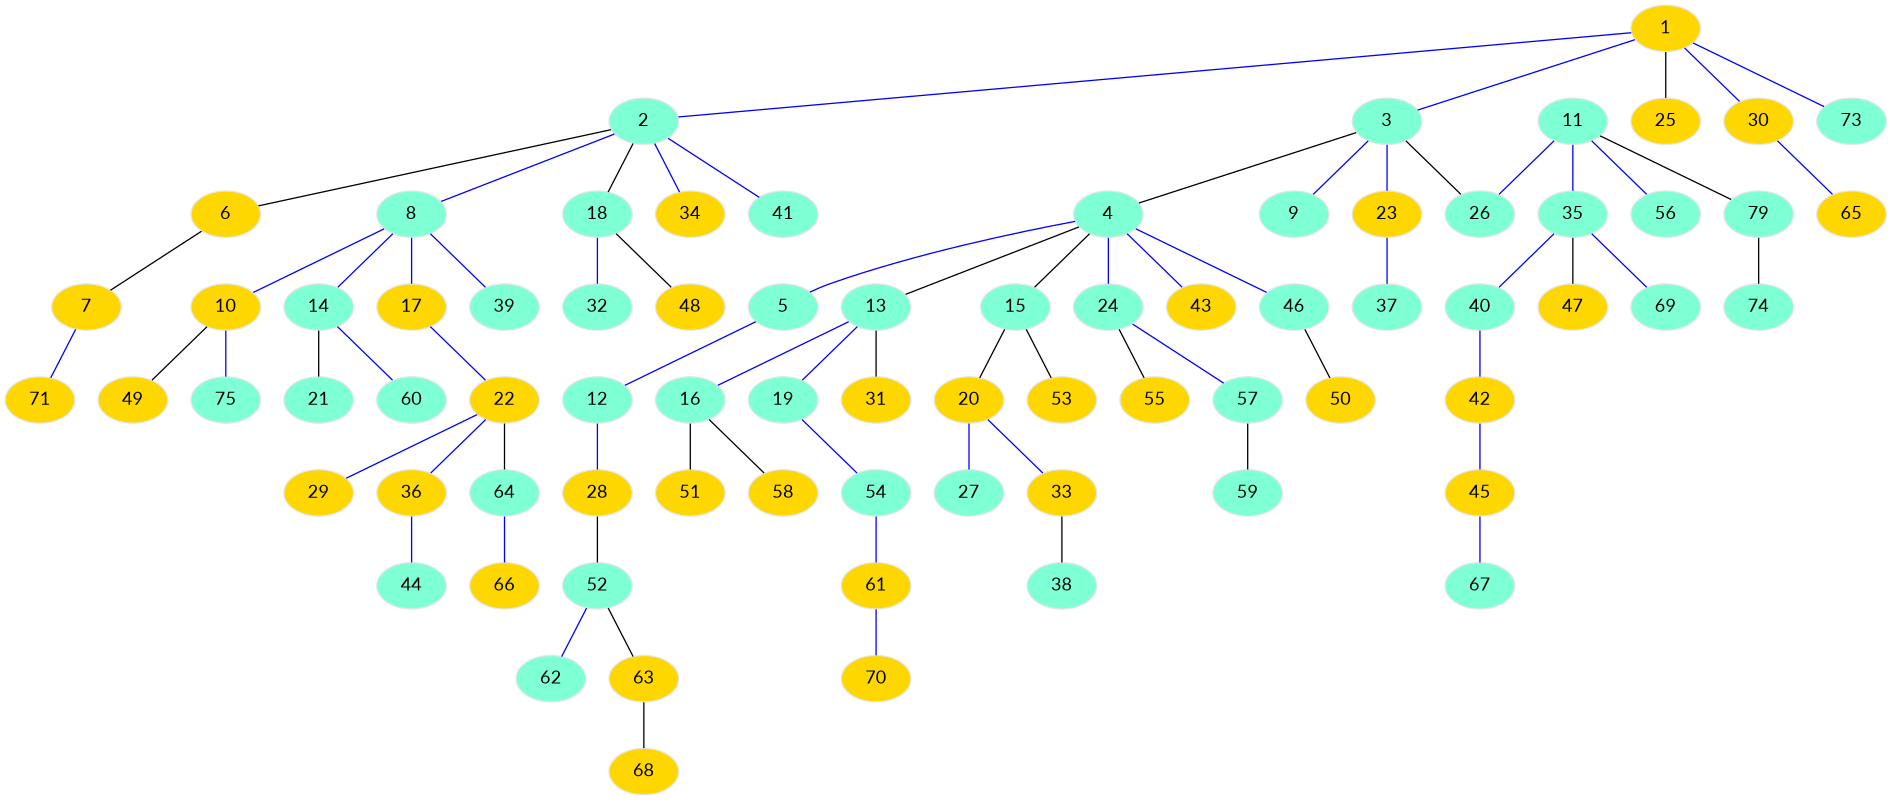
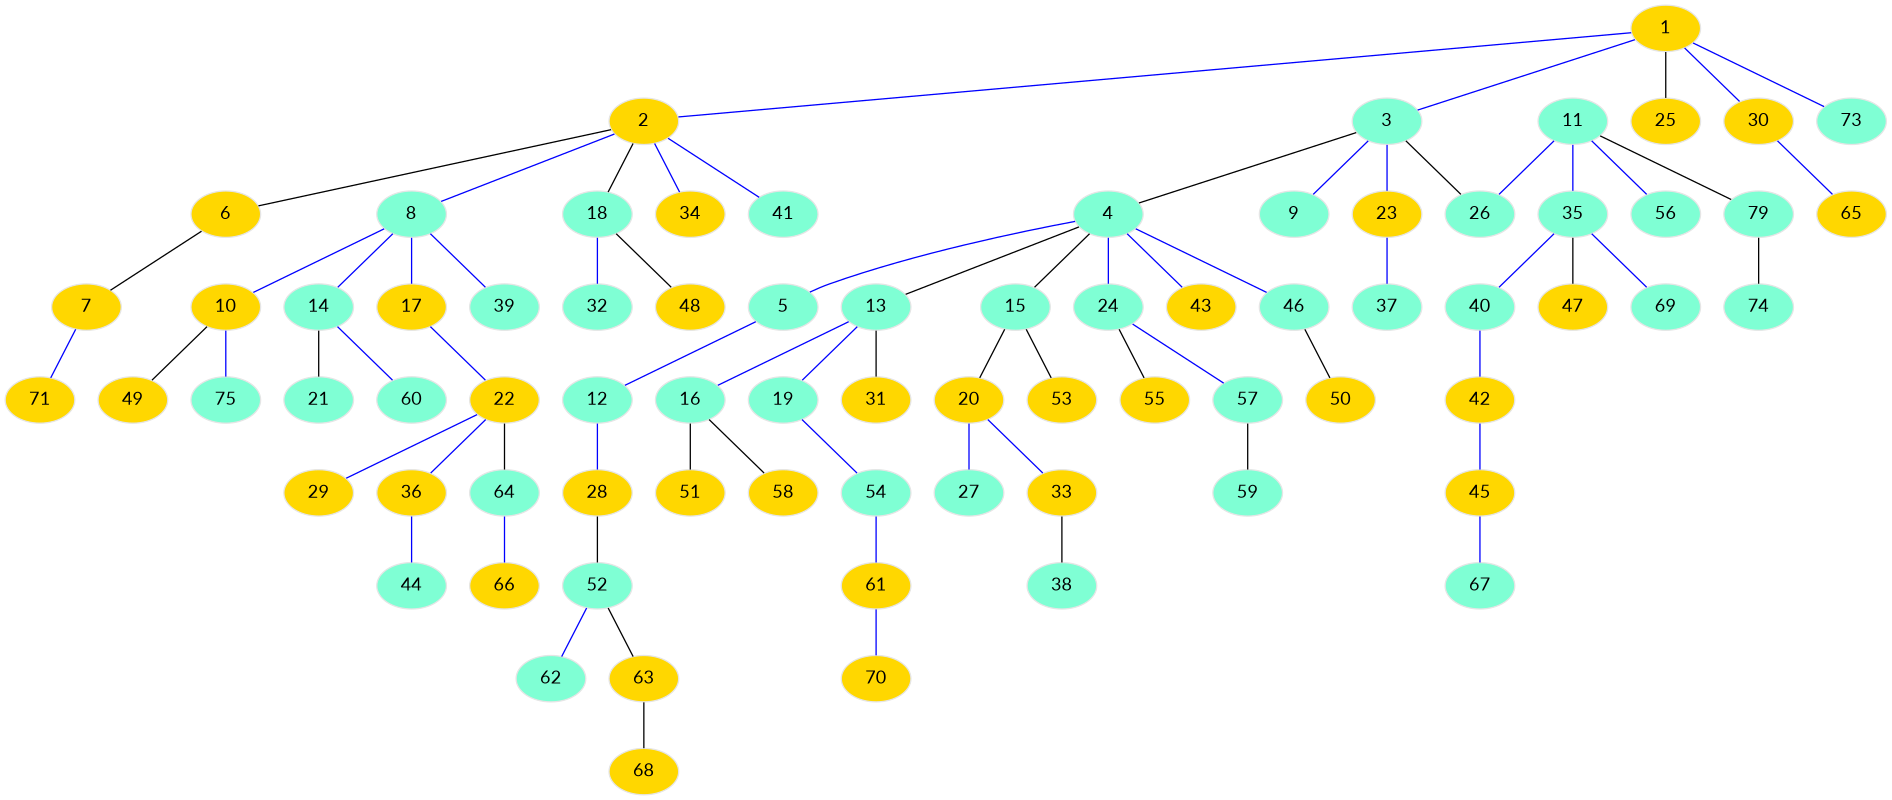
node "2": fillcolor aquamarine -> gold
